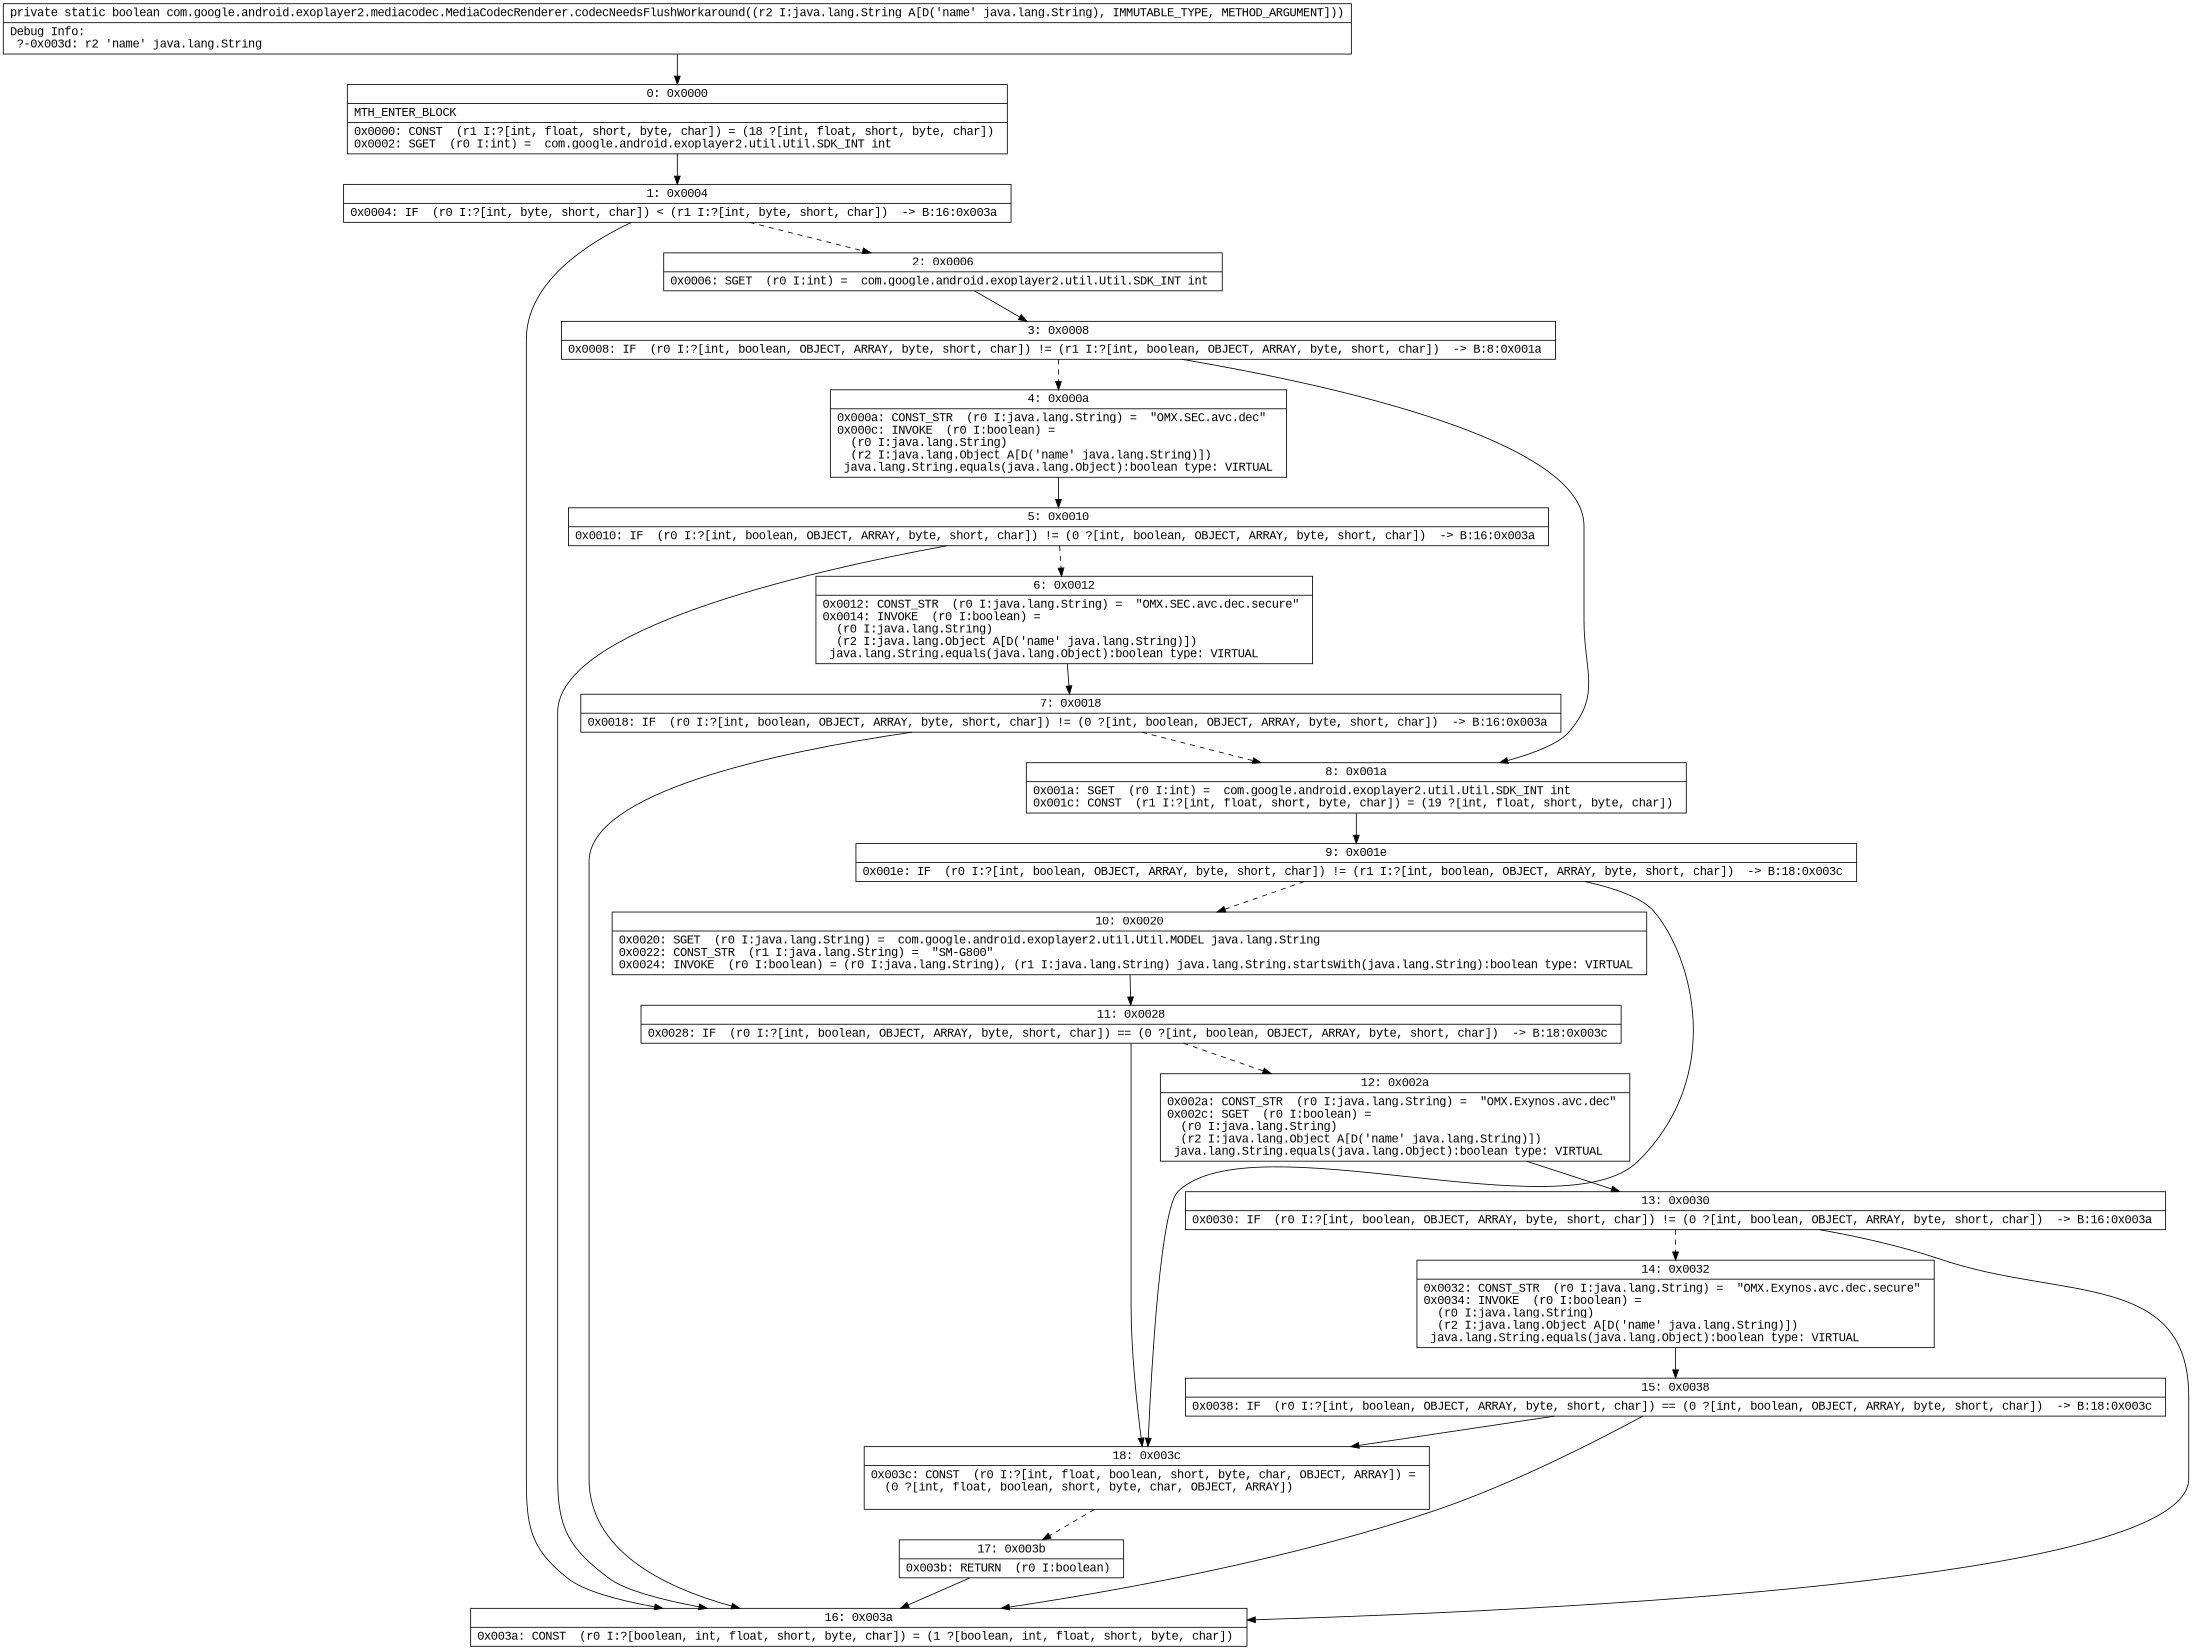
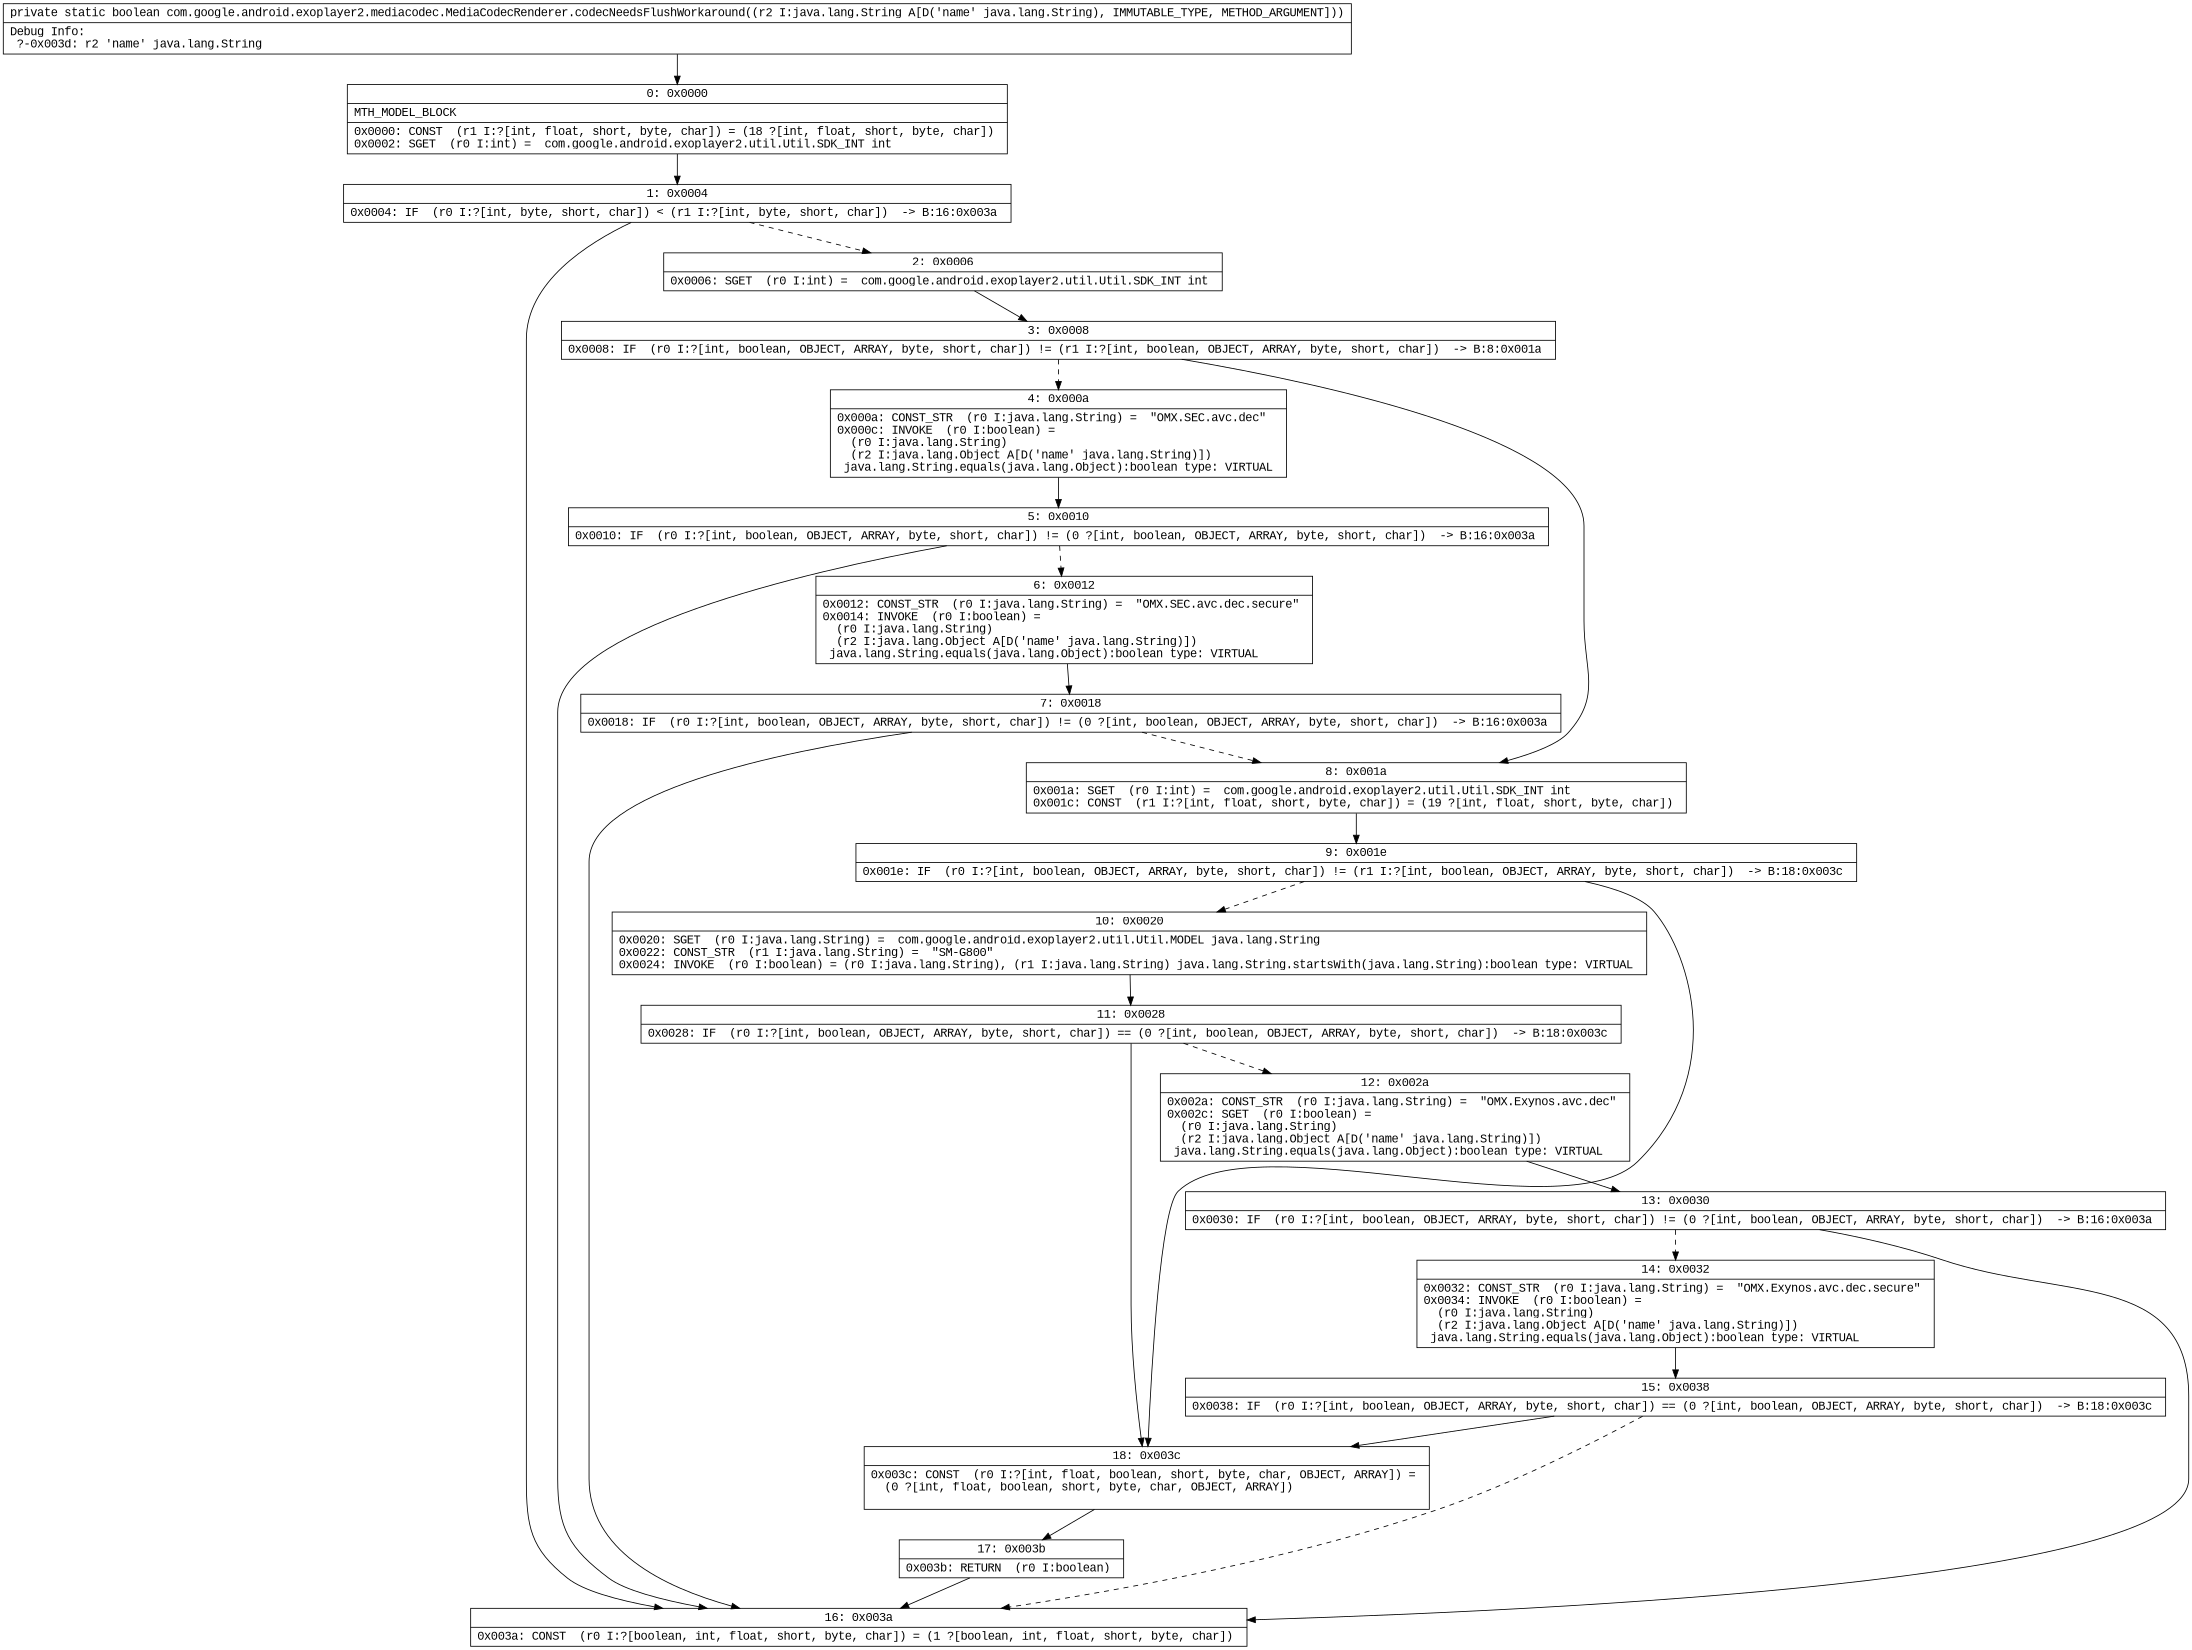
node "0: 0x0000": text "MTH_ENTER_BLOCK" -> "MTH_MODEL_BLOCK"
edge "18: 0x003c" -> "17: 0x003b": style dashed -> solid
edge "15: 0x0038" -> "16: 0x003a": style solid -> dashed
